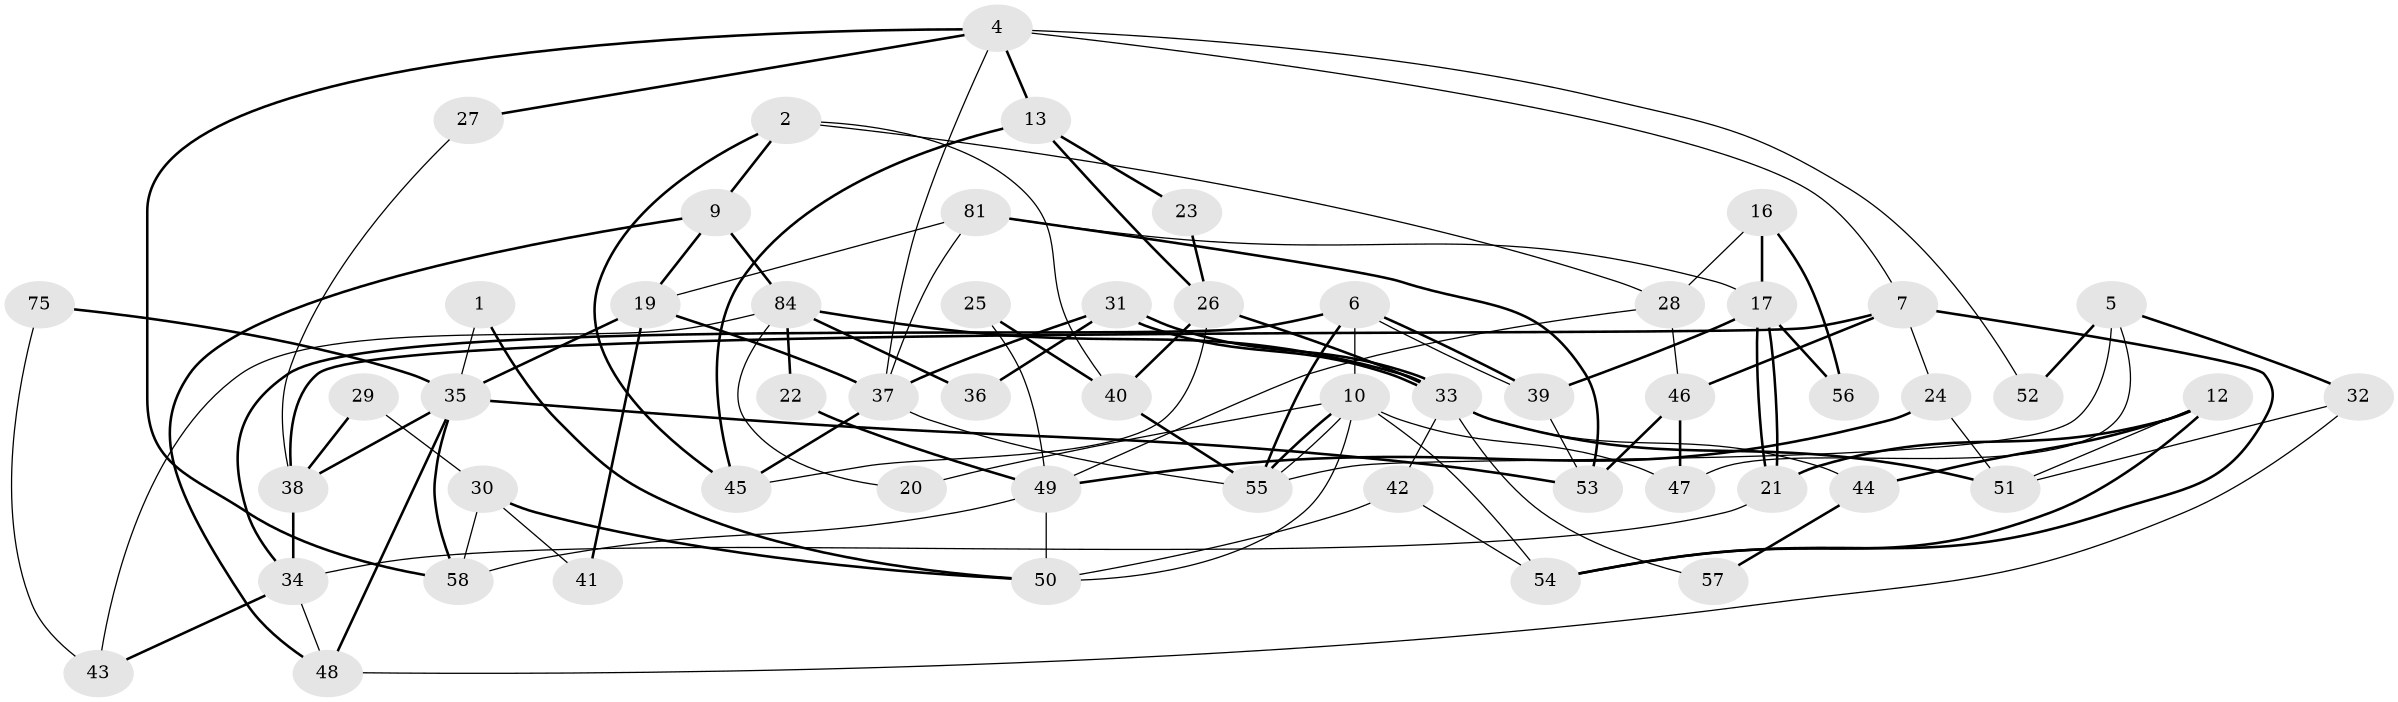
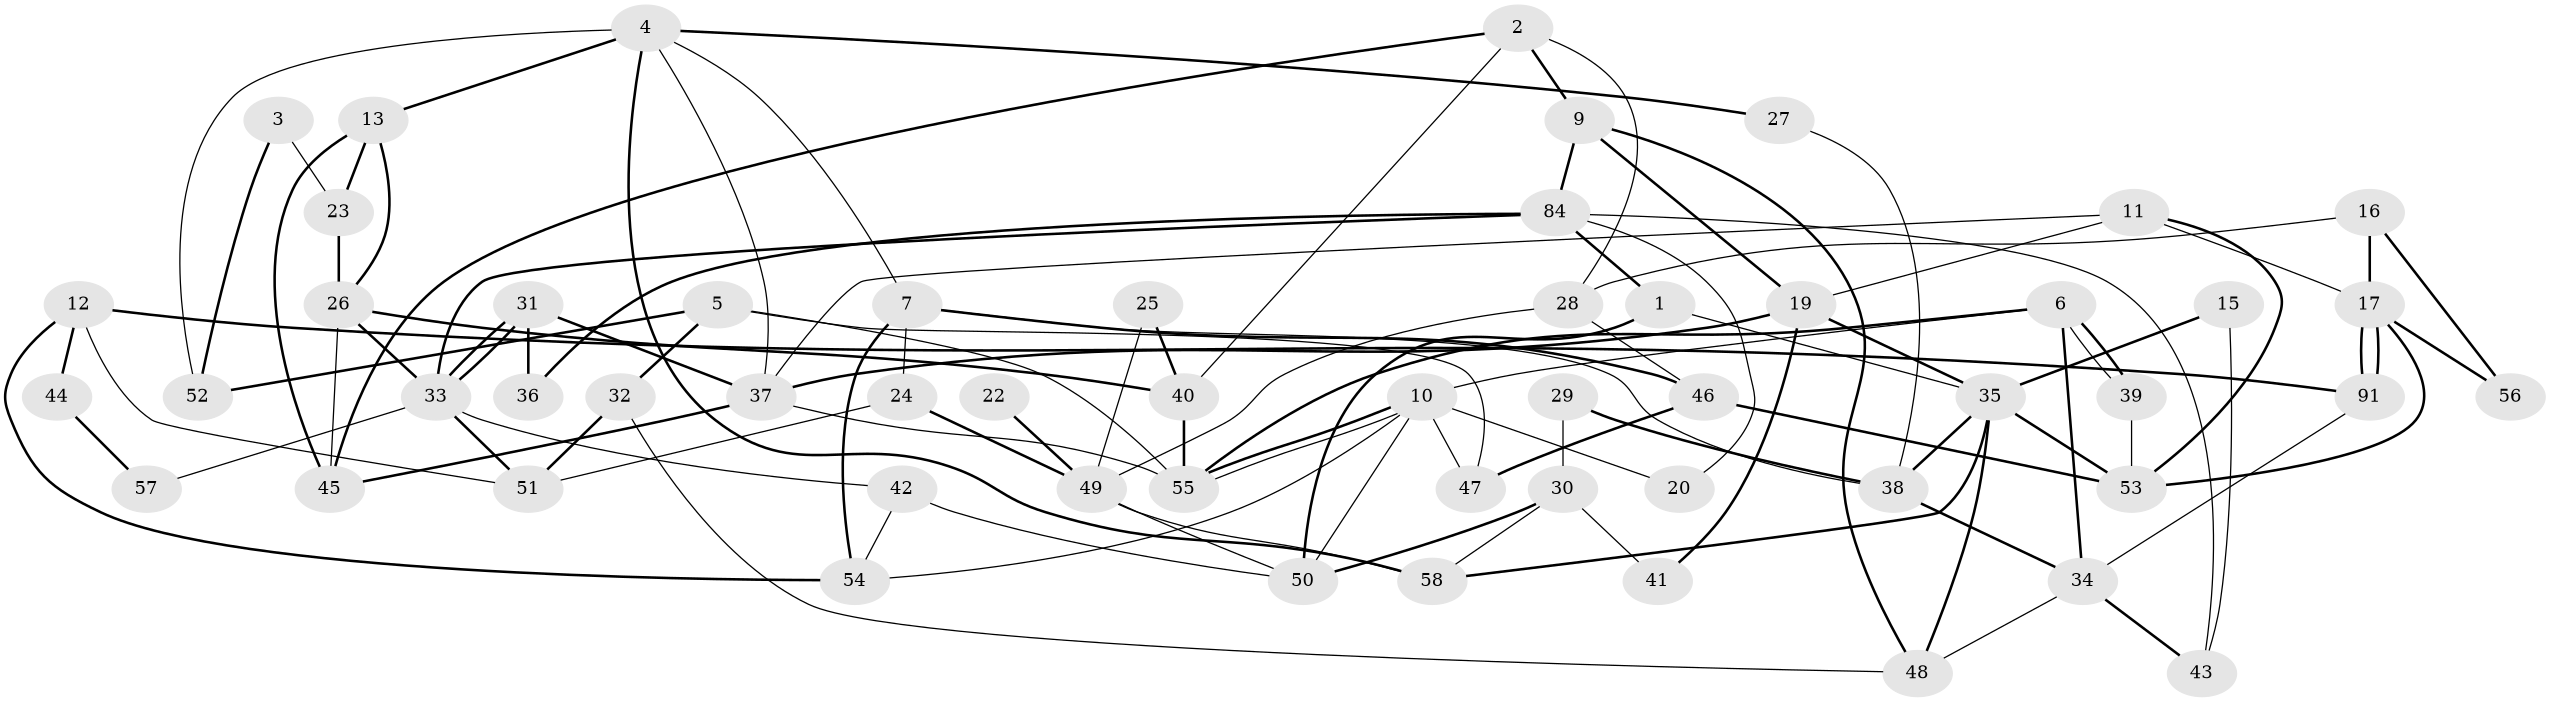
node "3": added
node "81": label "81" -> "11"
node "75": label "75" -> "15"
edge "7" -- "38": style bold -> solid
edge "84" -- "22": now "84" -- "1"
edge "17" -- "39": now "17" -- "53"
edge "33" -- "44": removed
edge "32" -- "51": style solid -> bold
node "21": label "21" -> "91"
